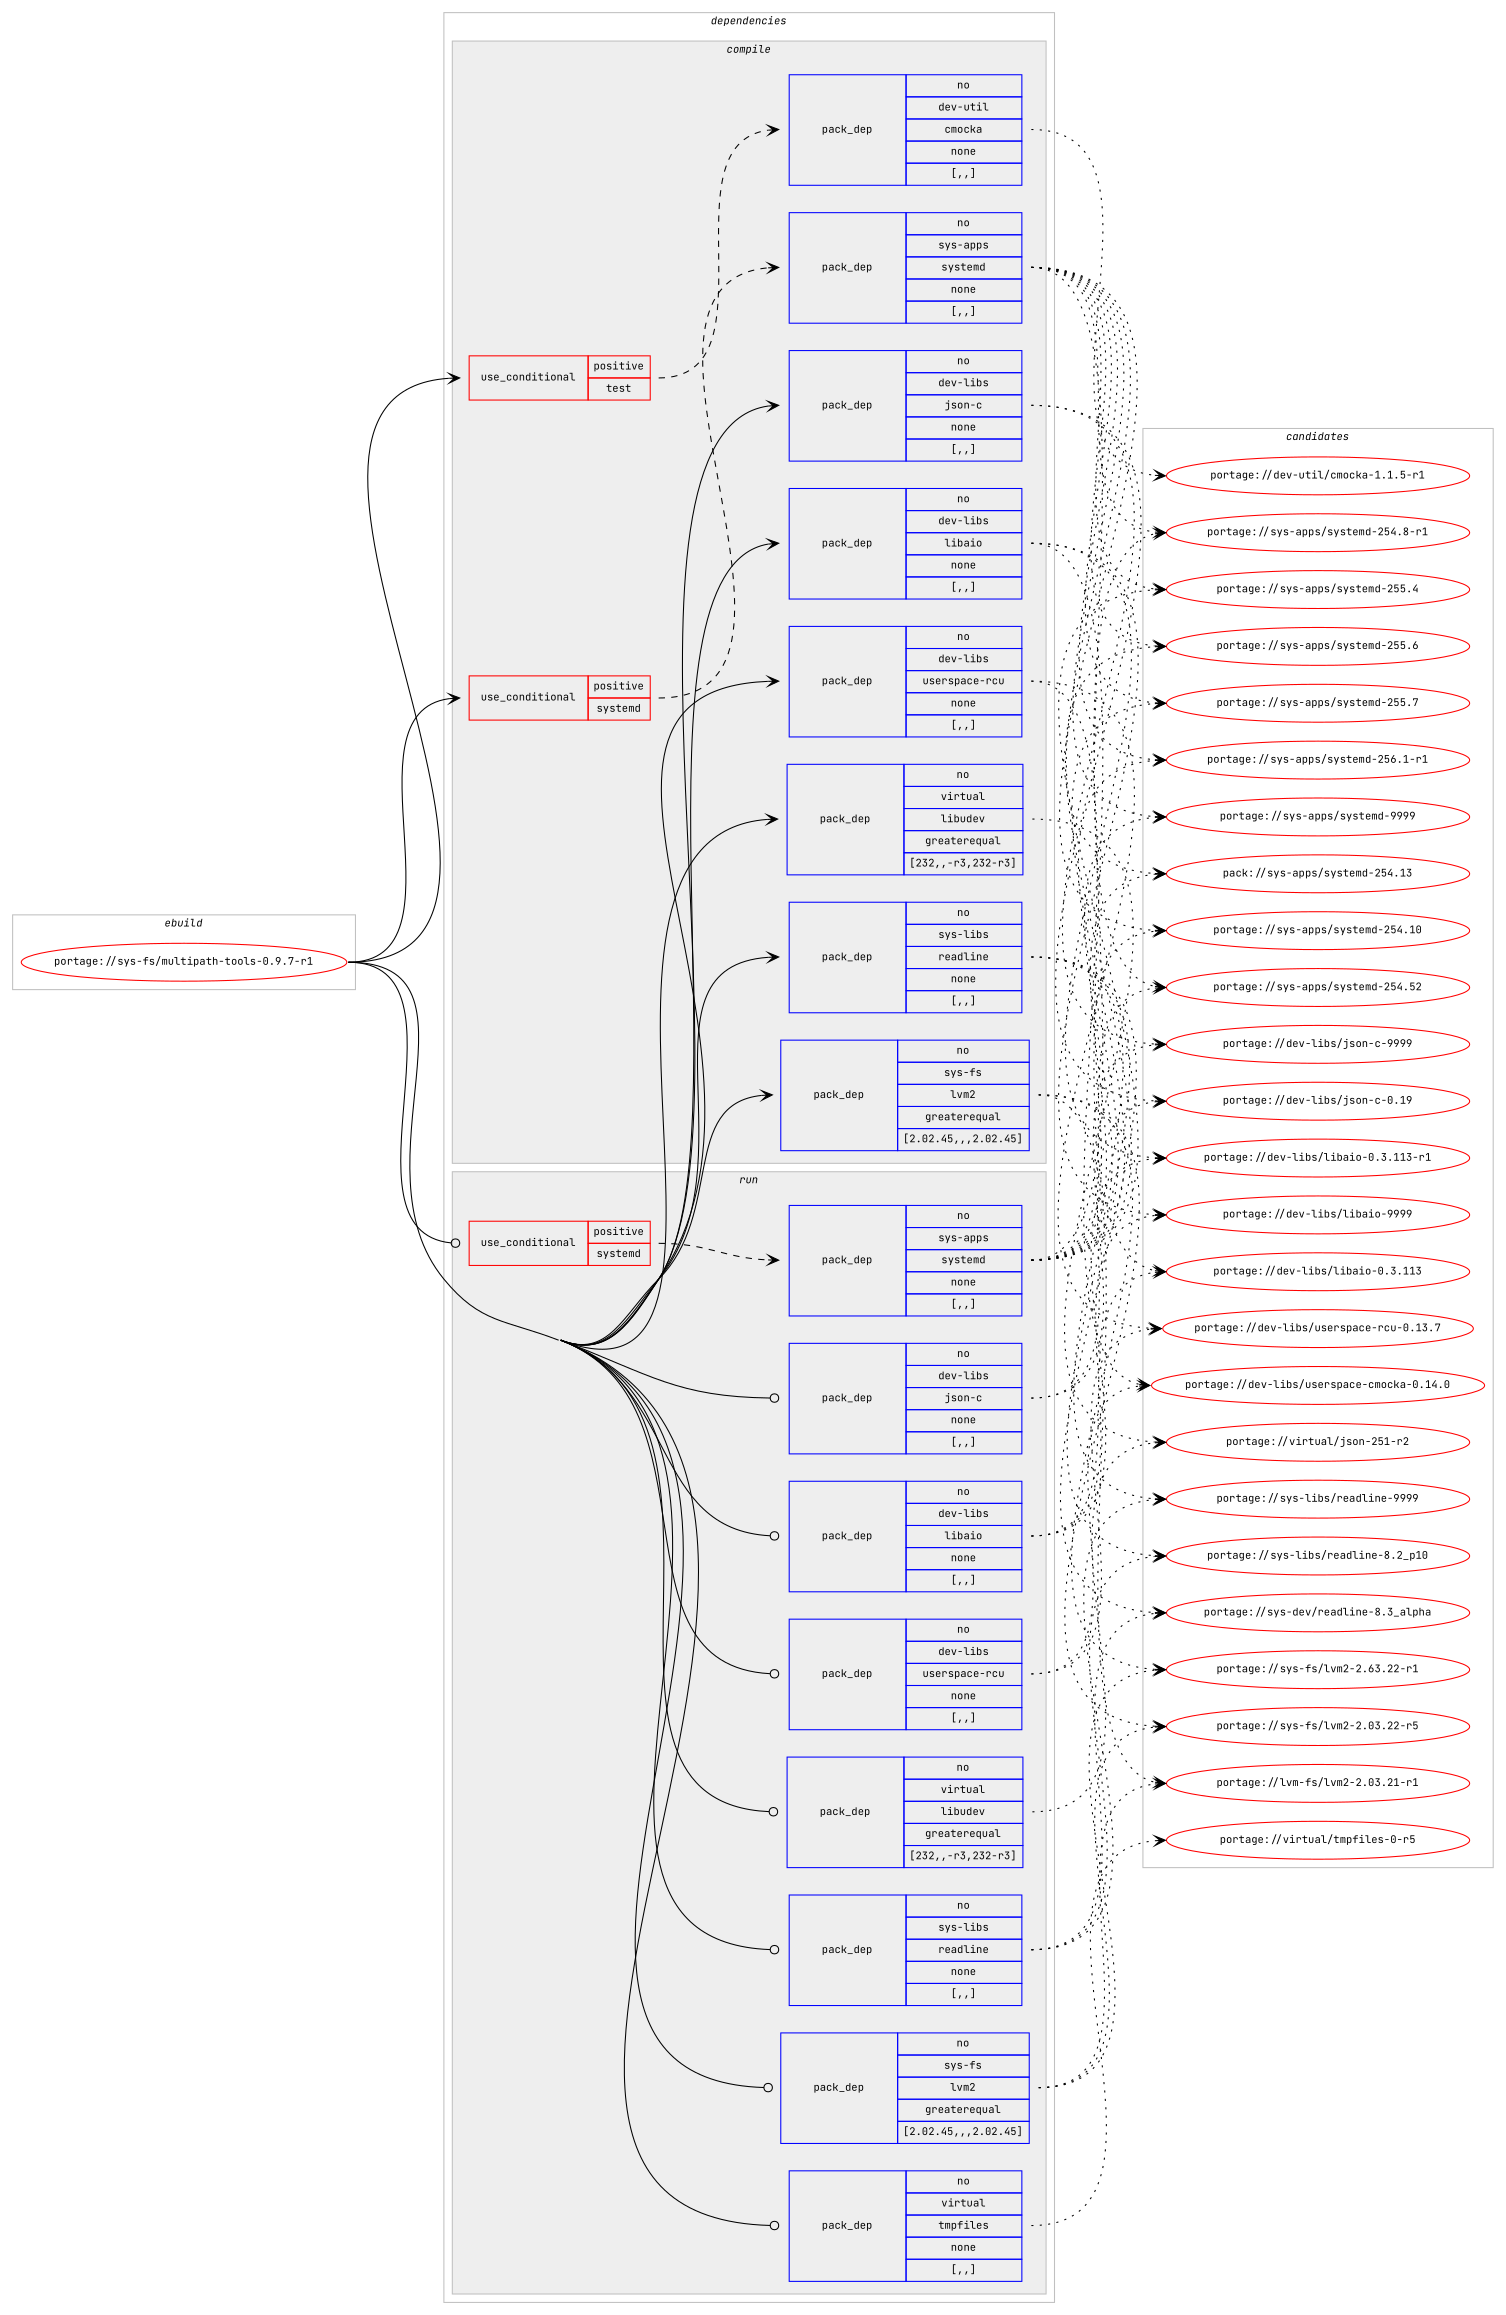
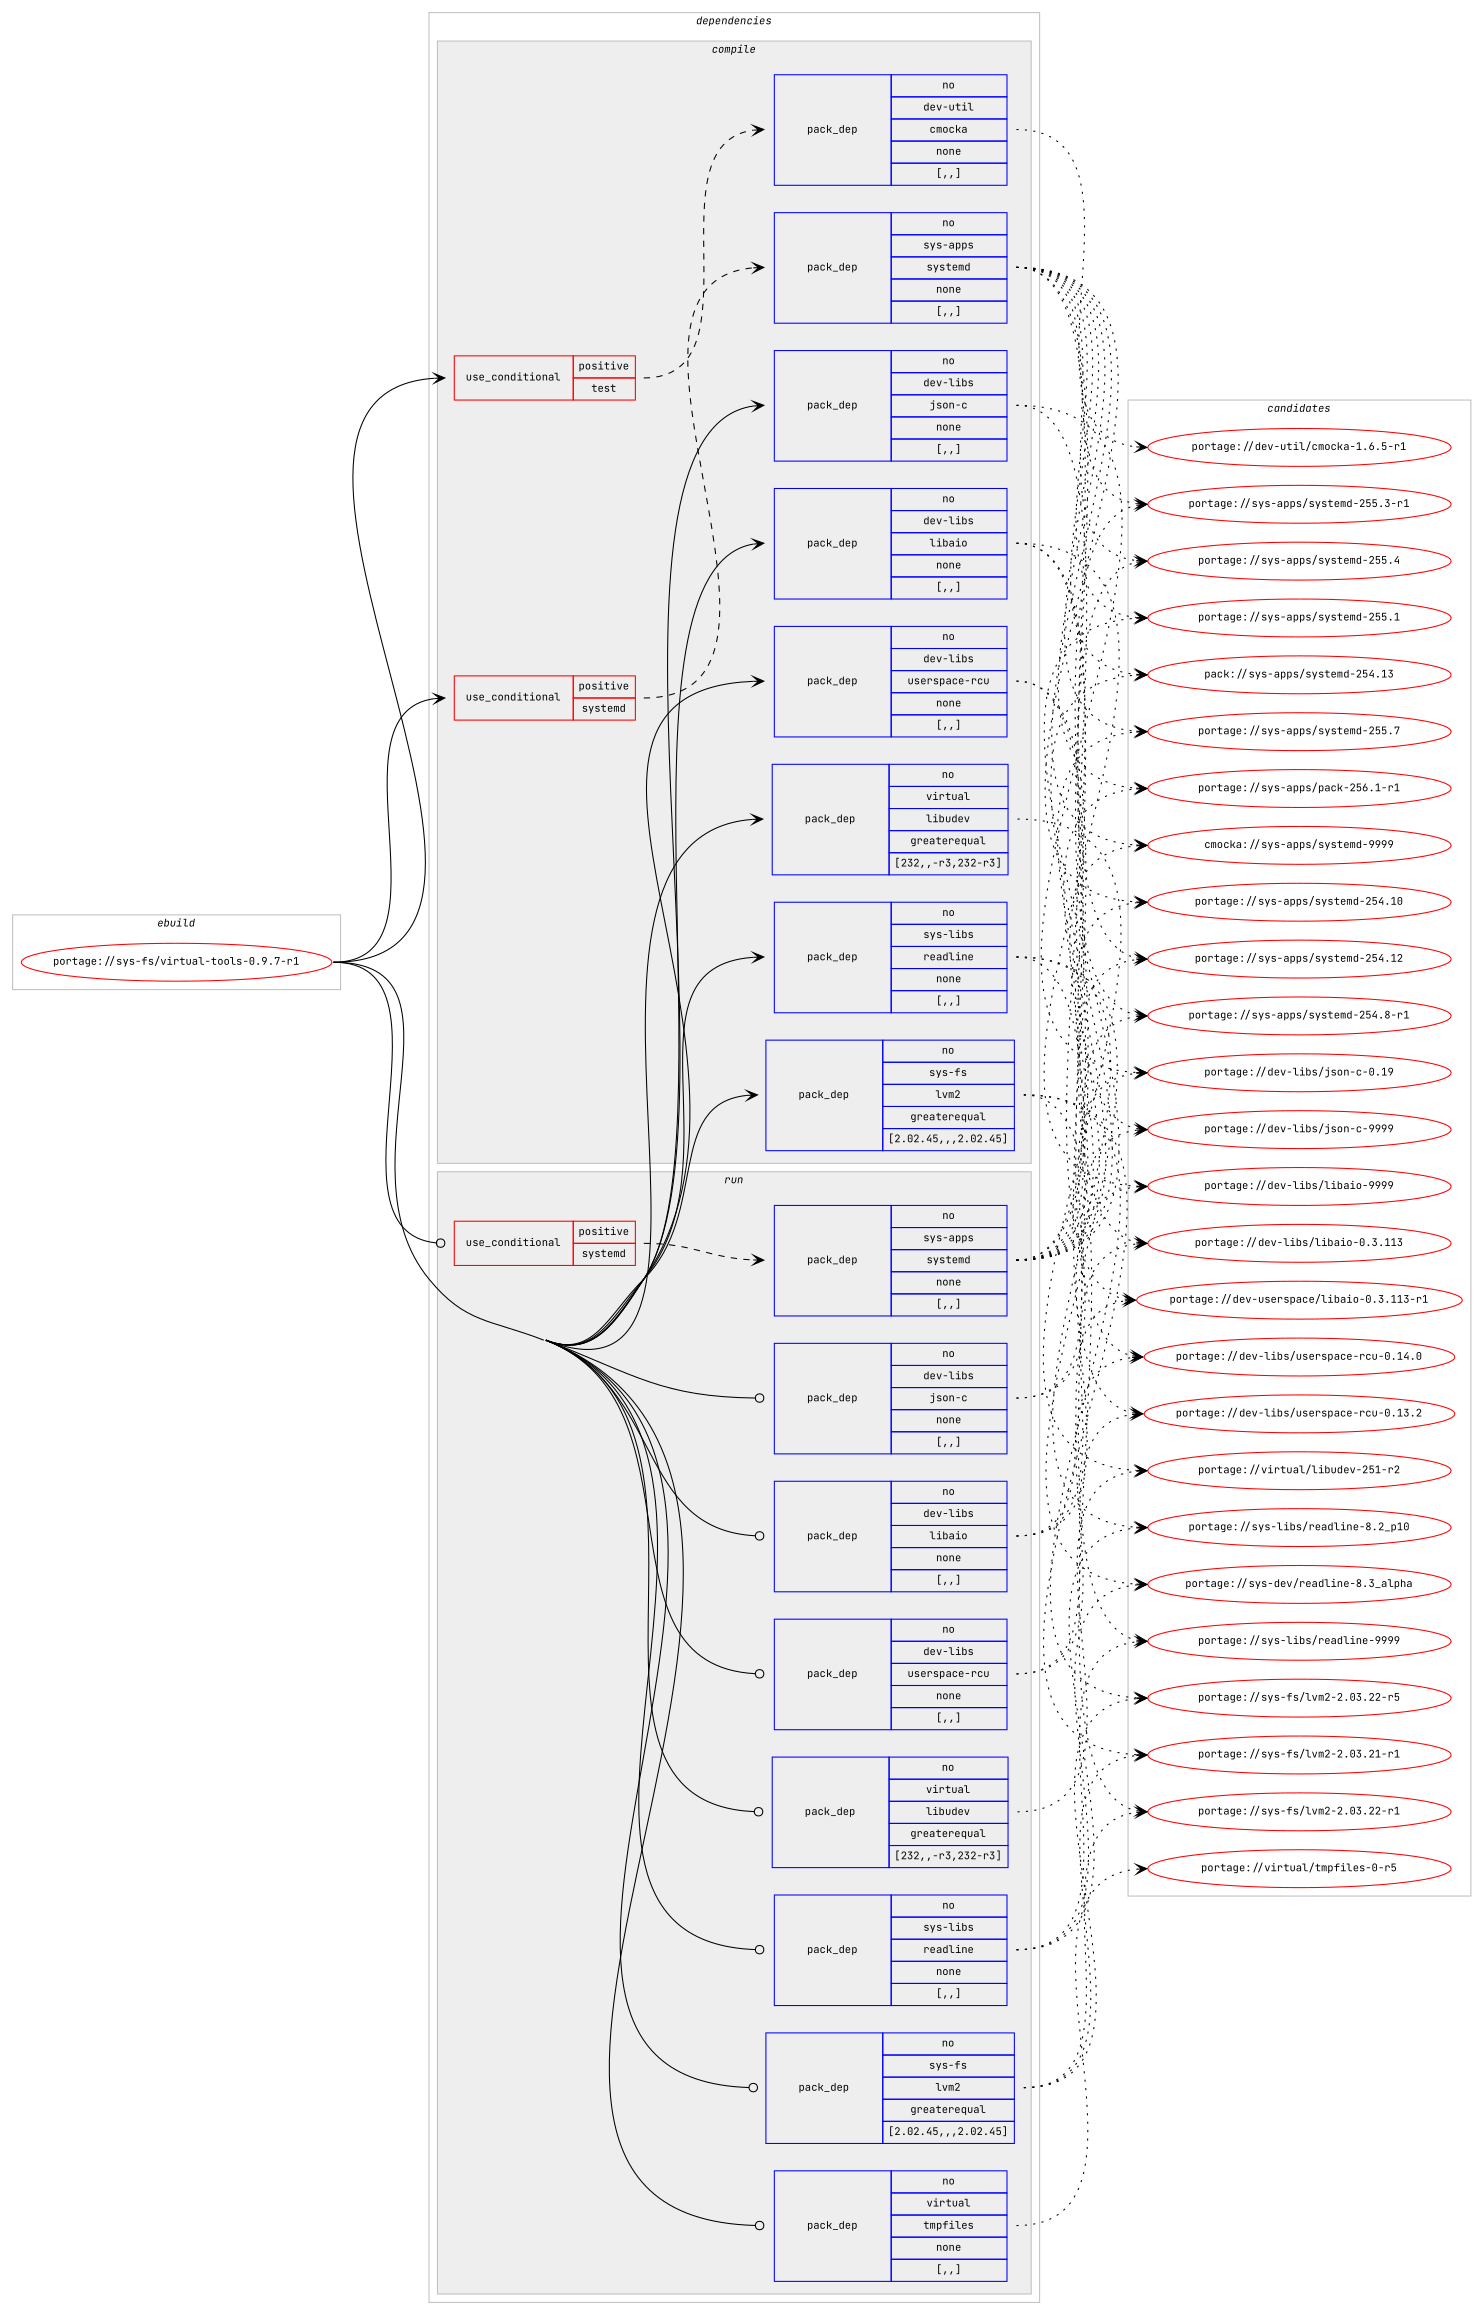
node "portage://dev-util/cmocka-1.1.5-r1": label "portage://dev-util/cmocka-1.1.5-r1" -> "portage://dev-util/cmocka-1.6.5-r1"
node "portage://sys-apps/systemd-255.3-r1": added
node "portage://sys-apps/systemd-255.6": label "portage://sys-apps/systemd-255.6" -> "portage://sys-apps/systemd-255.1"
node "portage://sys-apps/systemd-256.1-r1": label "portage://sys-apps/systemd-256.1-r1" -> "portage://sys-apps/pack-256.1-r1"
node "portage://sys-apps/systemd-9999": label "portage://sys-apps/systemd-9999" -> "cmocka://sys-apps/systemd-9999"
node "portage://sys-fs/multipath-tools-0.9.7-r1": label "portage://sys-fs/multipath-tools-0.9.7-r1" -> "portage://sys-fs/virtual-tools-0.9.7-r1"
node "portage://sys-apps/systemd-254.52": label "portage://sys-apps/systemd-254.52" -> "portage://sys-apps/systemd-254.12"
node "portage://dev-libs/libaio-0.3.113-r1": label "portage://dev-libs/libaio-0.3.113-r1" -> "portage://dev-userspace/libaio-0.3.113-r1"
node "portage://dev-libs/userspace-rcu-0.13.7": label "portage://dev-libs/userspace-rcu-0.13.7" -> "portage://dev-libs/userspace-rcu-0.13.2"
node "portage://dev-libs/userspace-cmocka-0.14.0": label "portage://dev-libs/userspace-cmocka-0.14.0" -> "portage://dev-libs/userspace-rcu-0.14.0"
node "portage://virtual/json-251-r2": label "portage://virtual/json-251-r2" -> "portage://virtual/libudev-251-r2"
node "portage://sys-fs/lvm2-2.63.22-r1": label "portage://sys-fs/lvm2-2.63.22-r1" -> "portage://sys-fs/lvm2-2.03.22-r1"
node "portage://lvm-fs/lvm2-2.03.21-r1": label "portage://lvm-fs/lvm2-2.03.21-r1" -> "portage://sys-fs/lvm2-2.03.21-r1"
